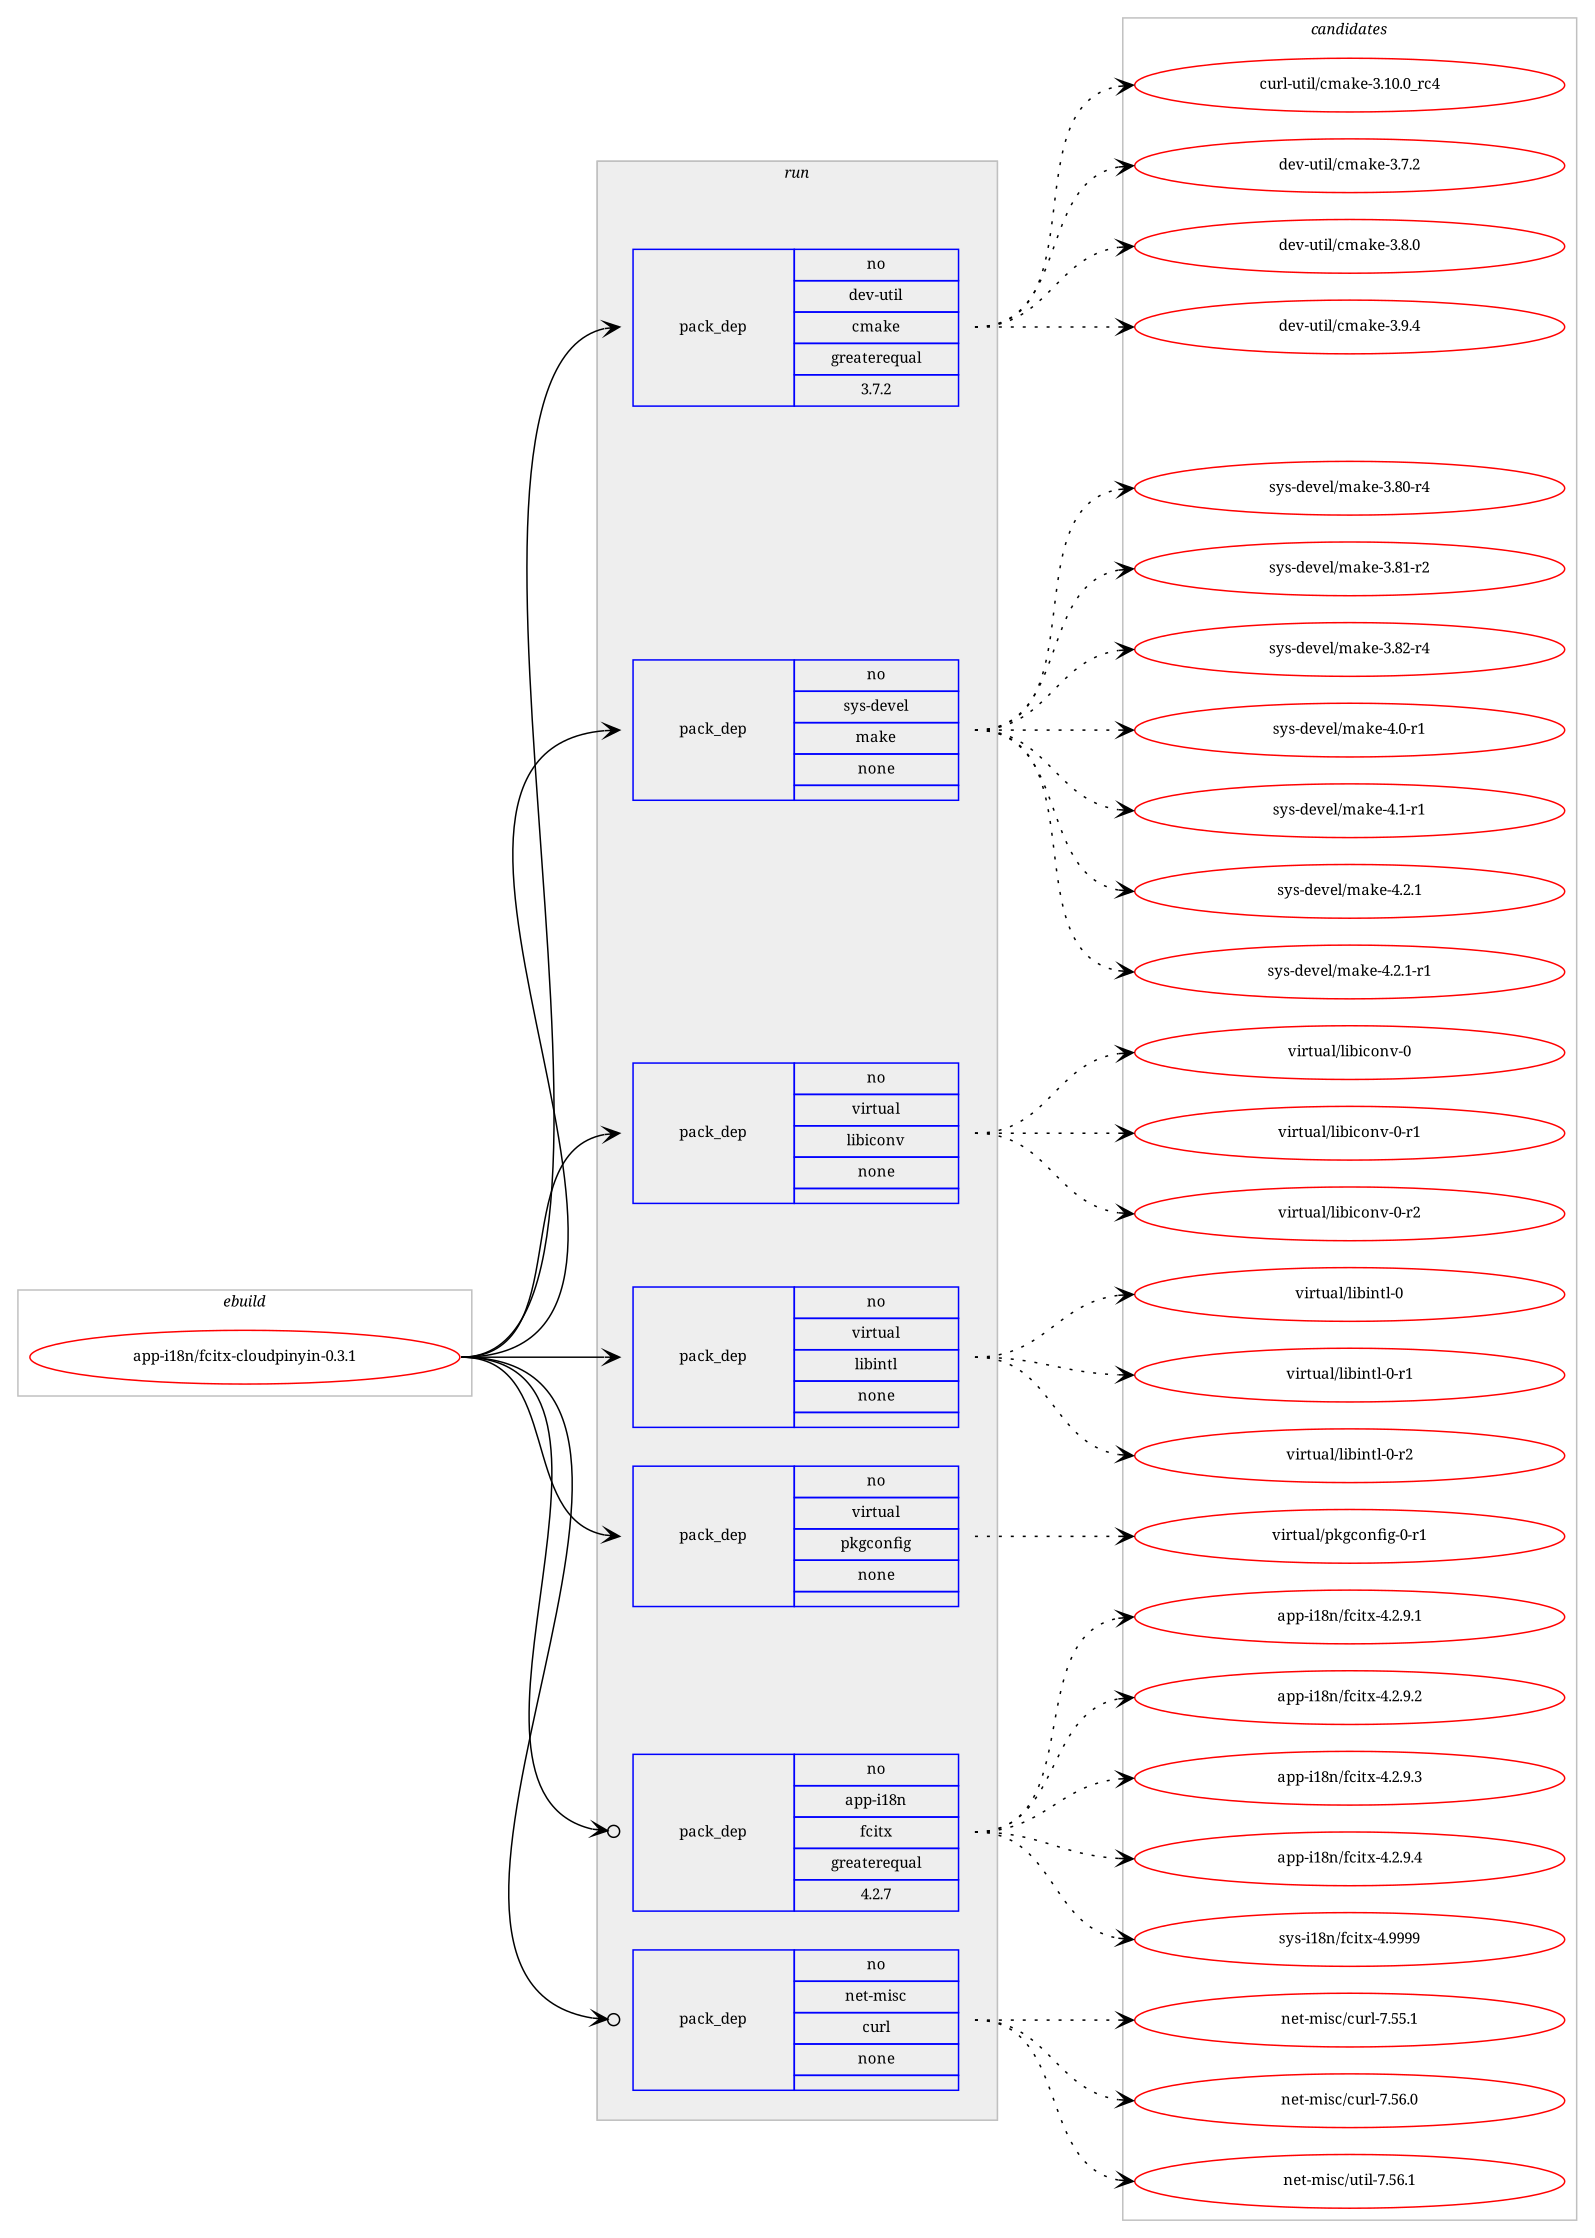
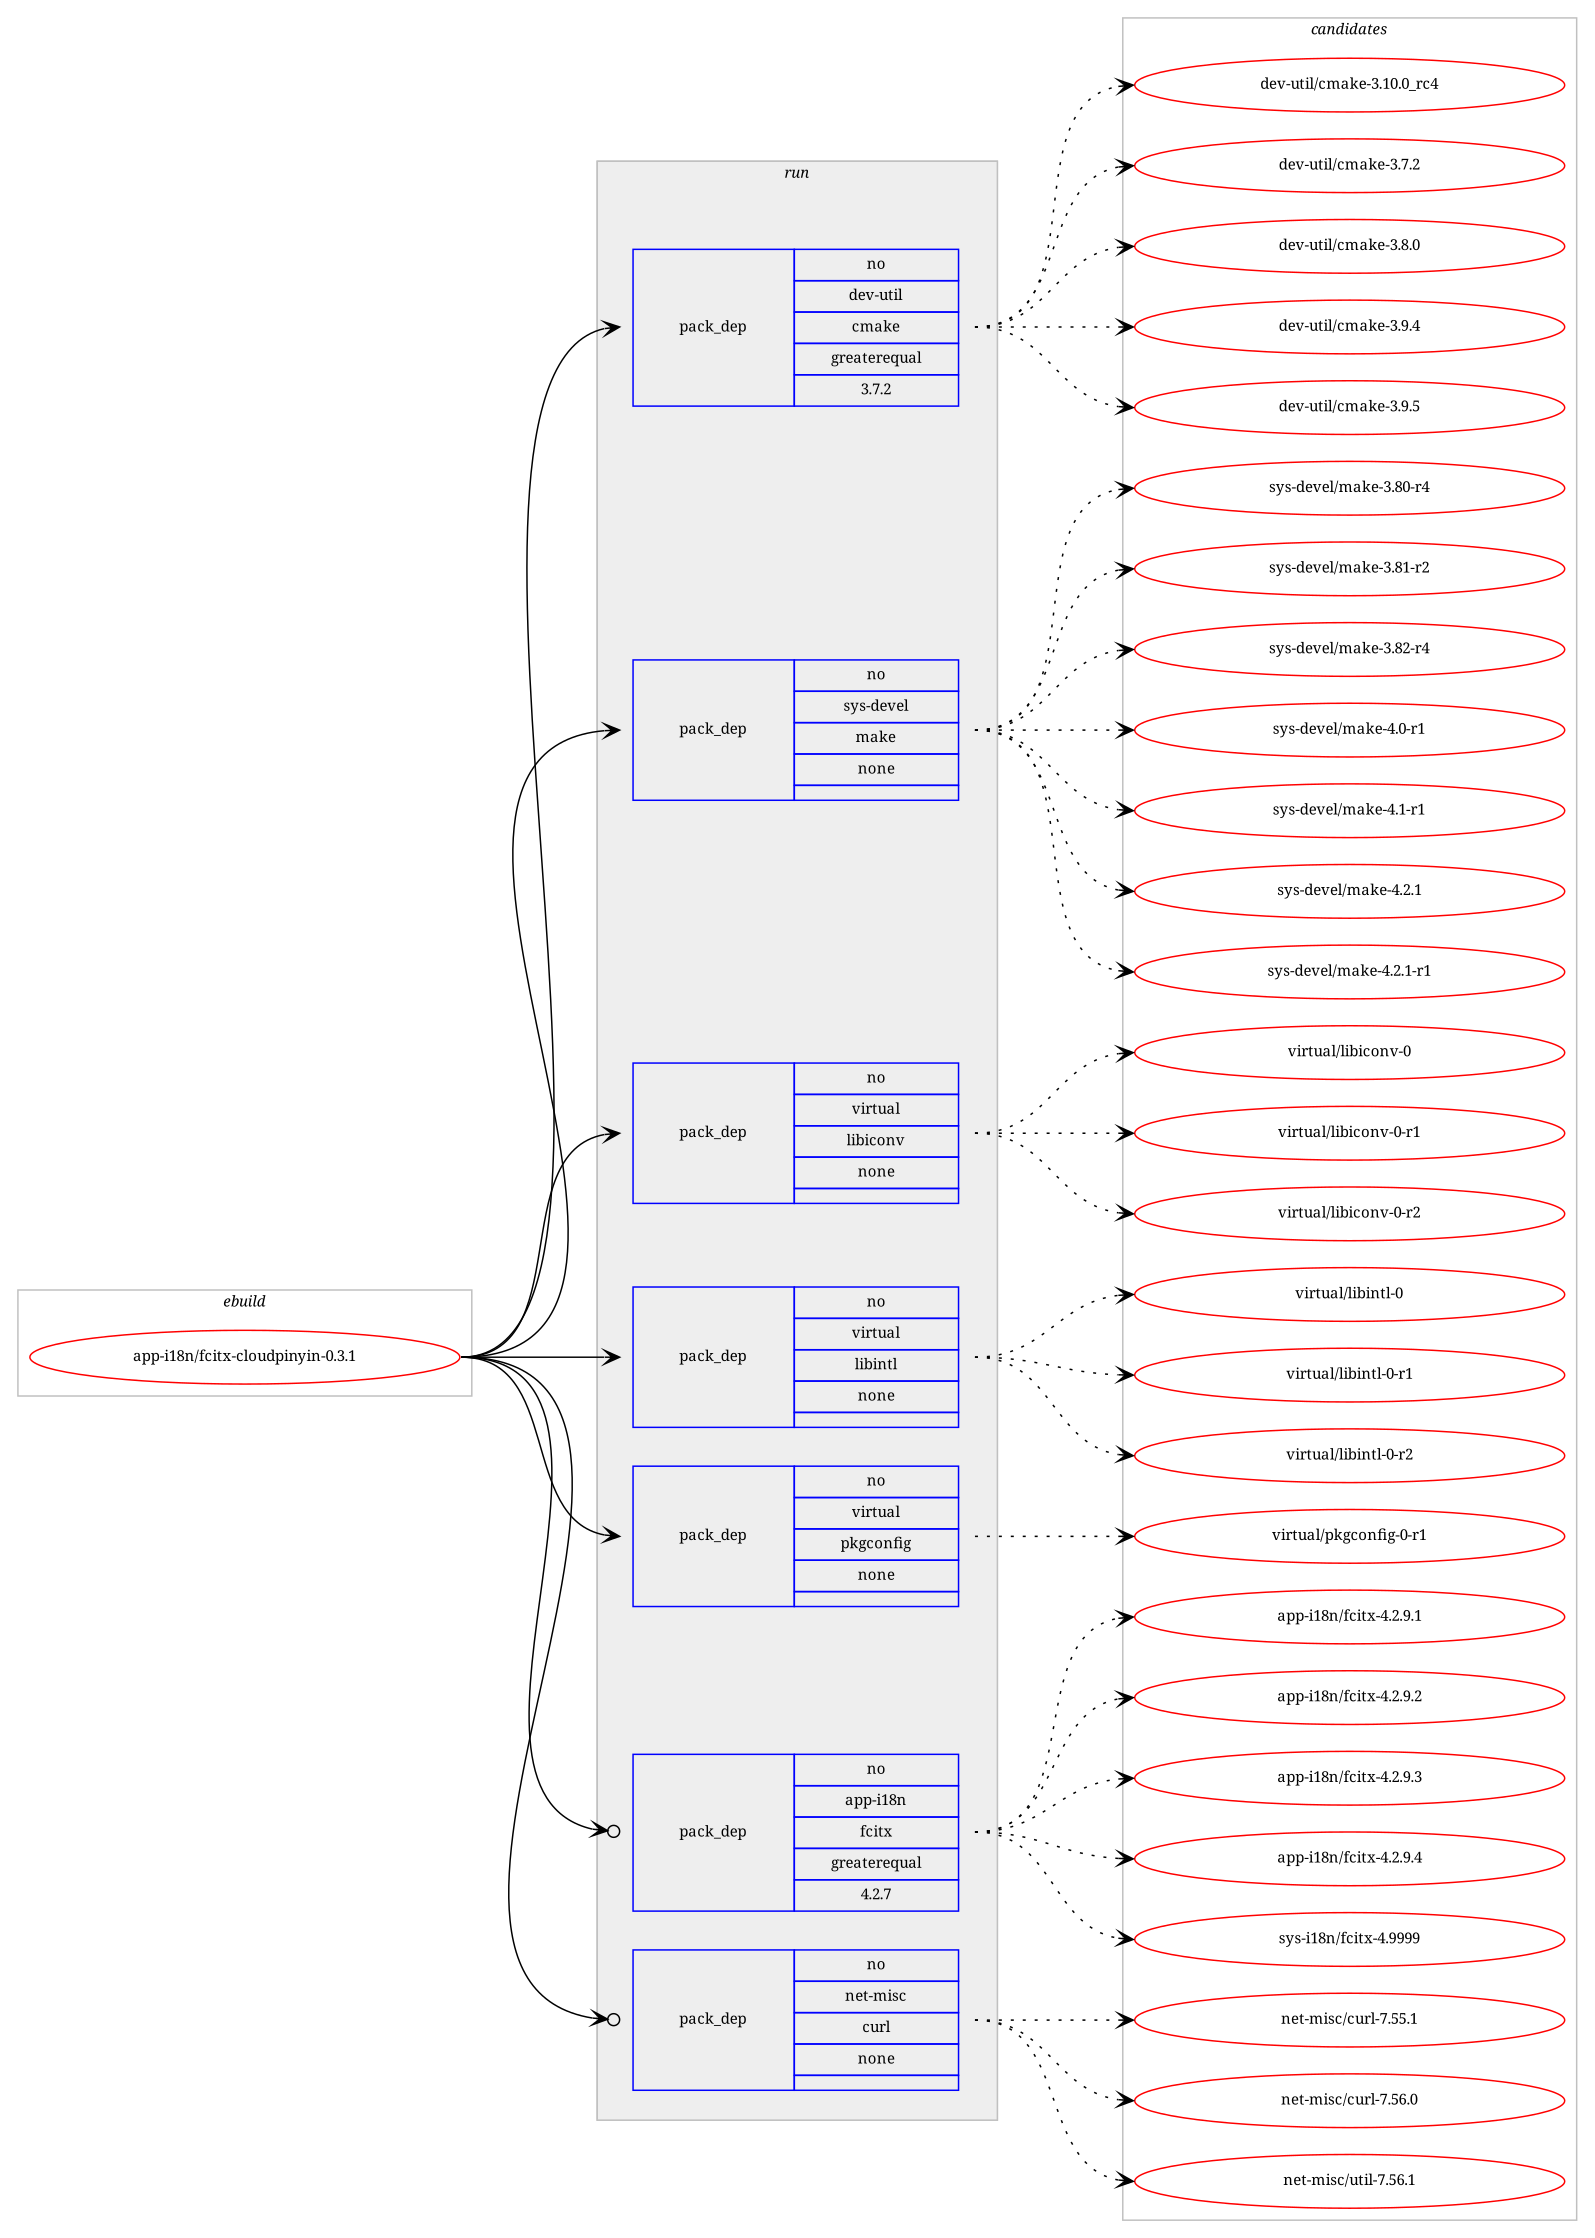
node "curl-util/cmake-3.10.0_rc4": label "curl-util/cmake-3.10.0_rc4" -> "dev-util/cmake-3.10.0_rc4"
node "dev-util/cmake-3.9.5": added
